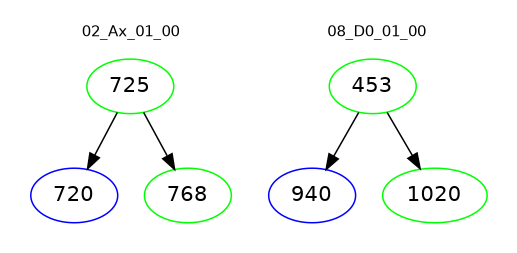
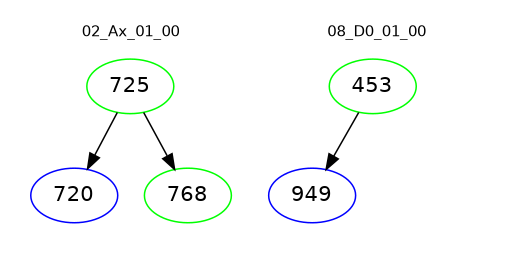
node "940": label "940" -> "949"
node "1020": removed
